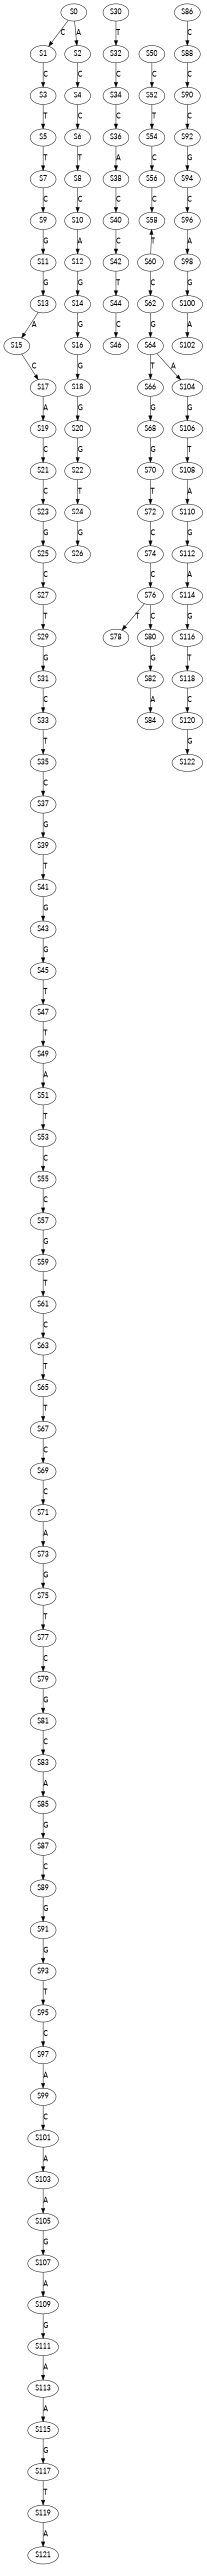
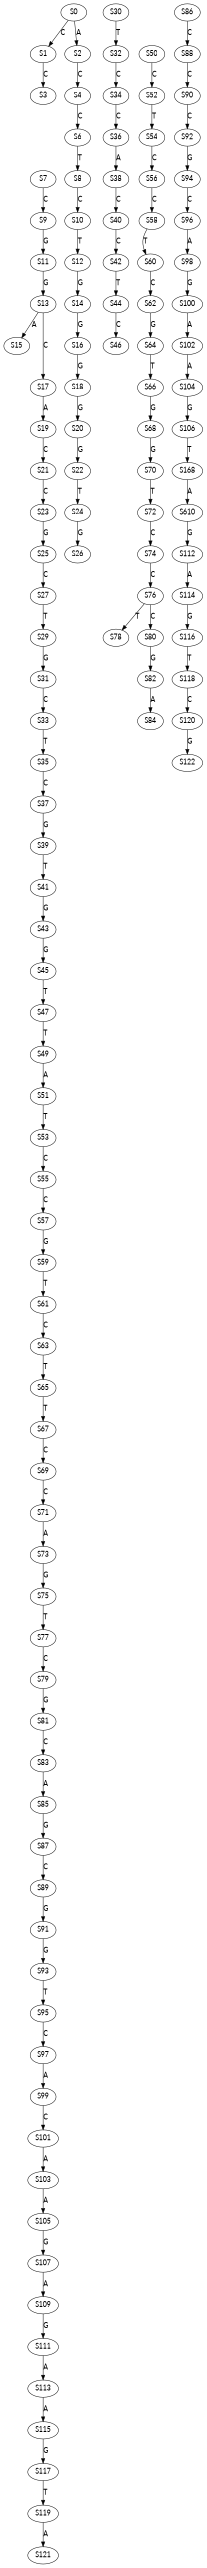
node "S5": removed
edge "S10" -> "S12": label "A" -> "T"
edge "S60" -> "S58": reversed
edge "S15" -> "S17": now "S13" -> "S17"
edge "S64" -> "S104": now "S102" -> "S104"
node "S108": label "S108" -> "S168"
node "S110": label "S110" -> "S610"
